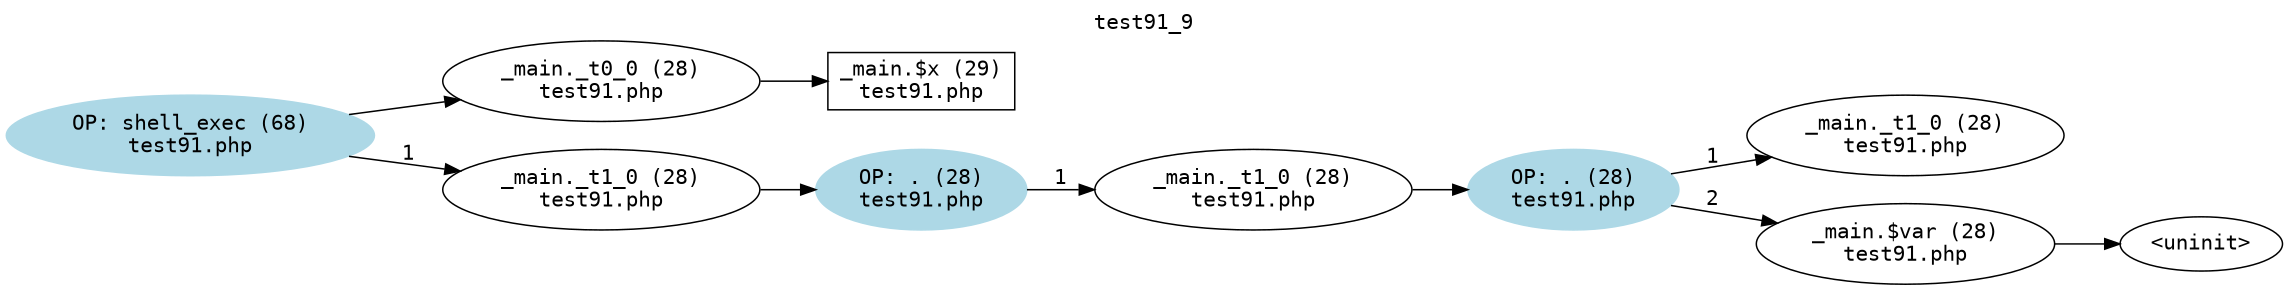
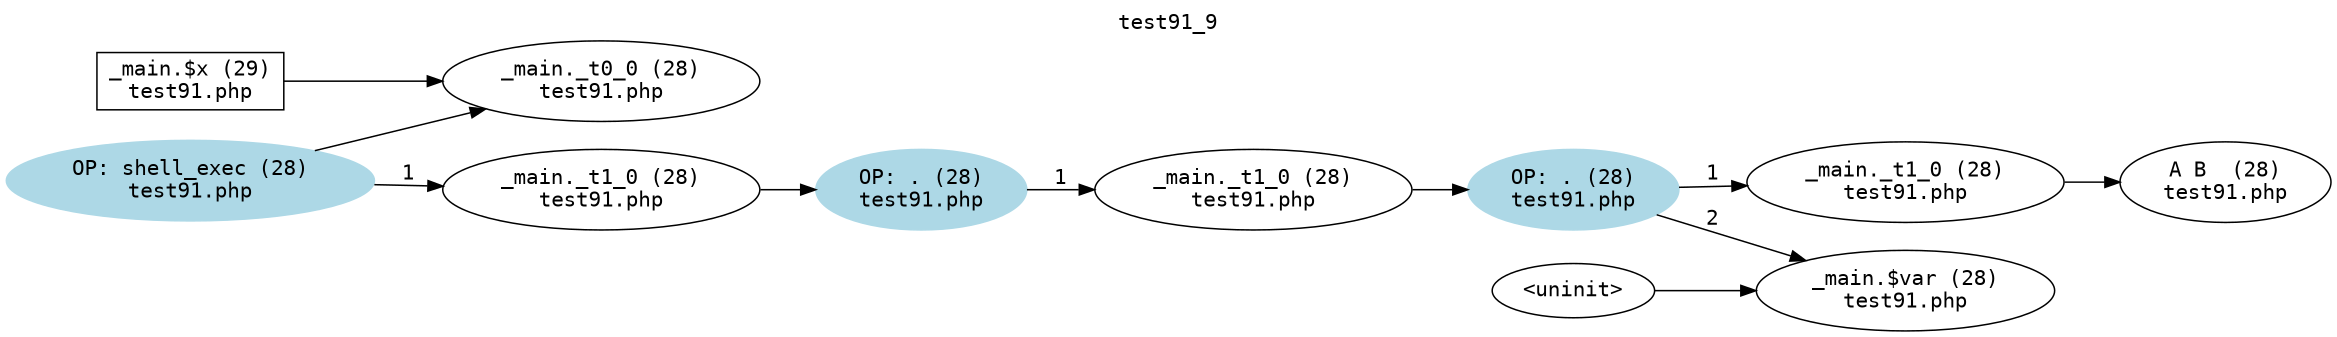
edge "_main._t0_0 (28) test91.php" -> "_main.$x (29) test91.php": reversed
node "OP: shell_exec (68) test91.php": label "OP: shell_exec (68) test91.php" -> "OP: shell_exec (28) test91.php"
node "A B  (28) test91.php": added
edge "_main.$var (28) test91.php" -> "<uninit>": reversed
